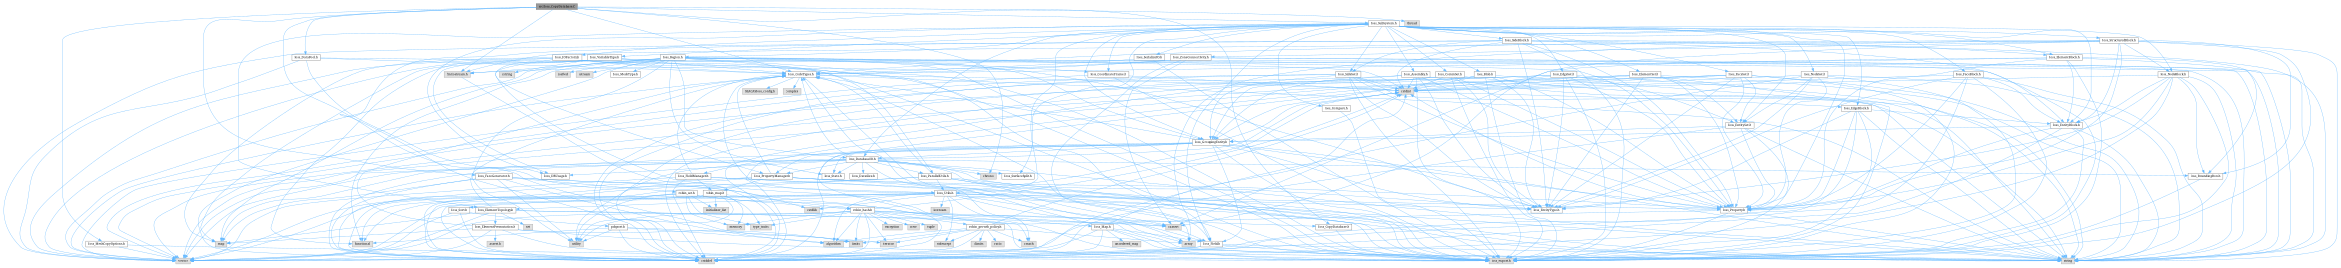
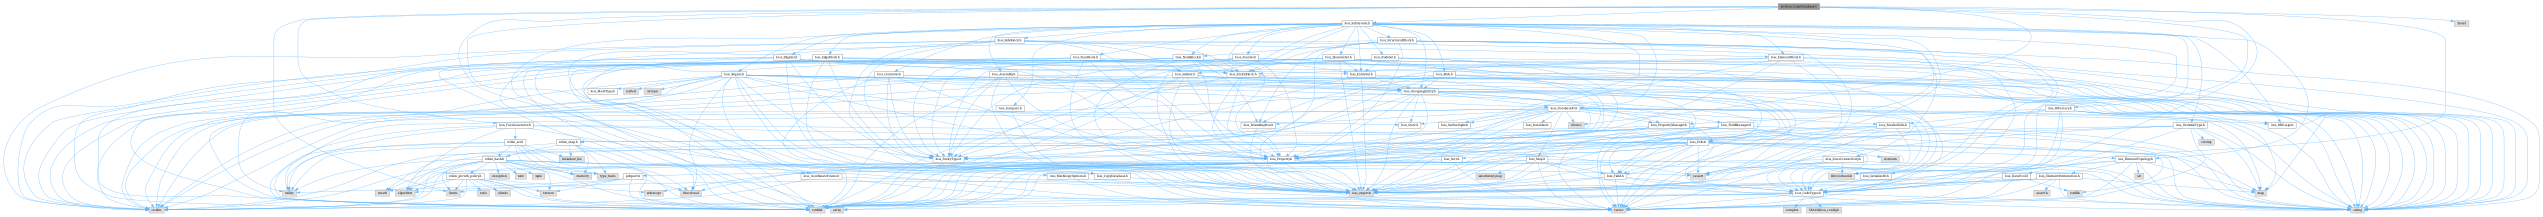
edge "cstdint" -> "Ioss_EdgeBlock.h": reversed
edge "fmt/ostream.h" -> "cstddef": now "Ioss_CodeTypes.h" -> "cstddef"
edge "cassert" -> "Ioss_Field.h": now "Ioss_FieldManager.h" -> "Ioss_Field.h"
